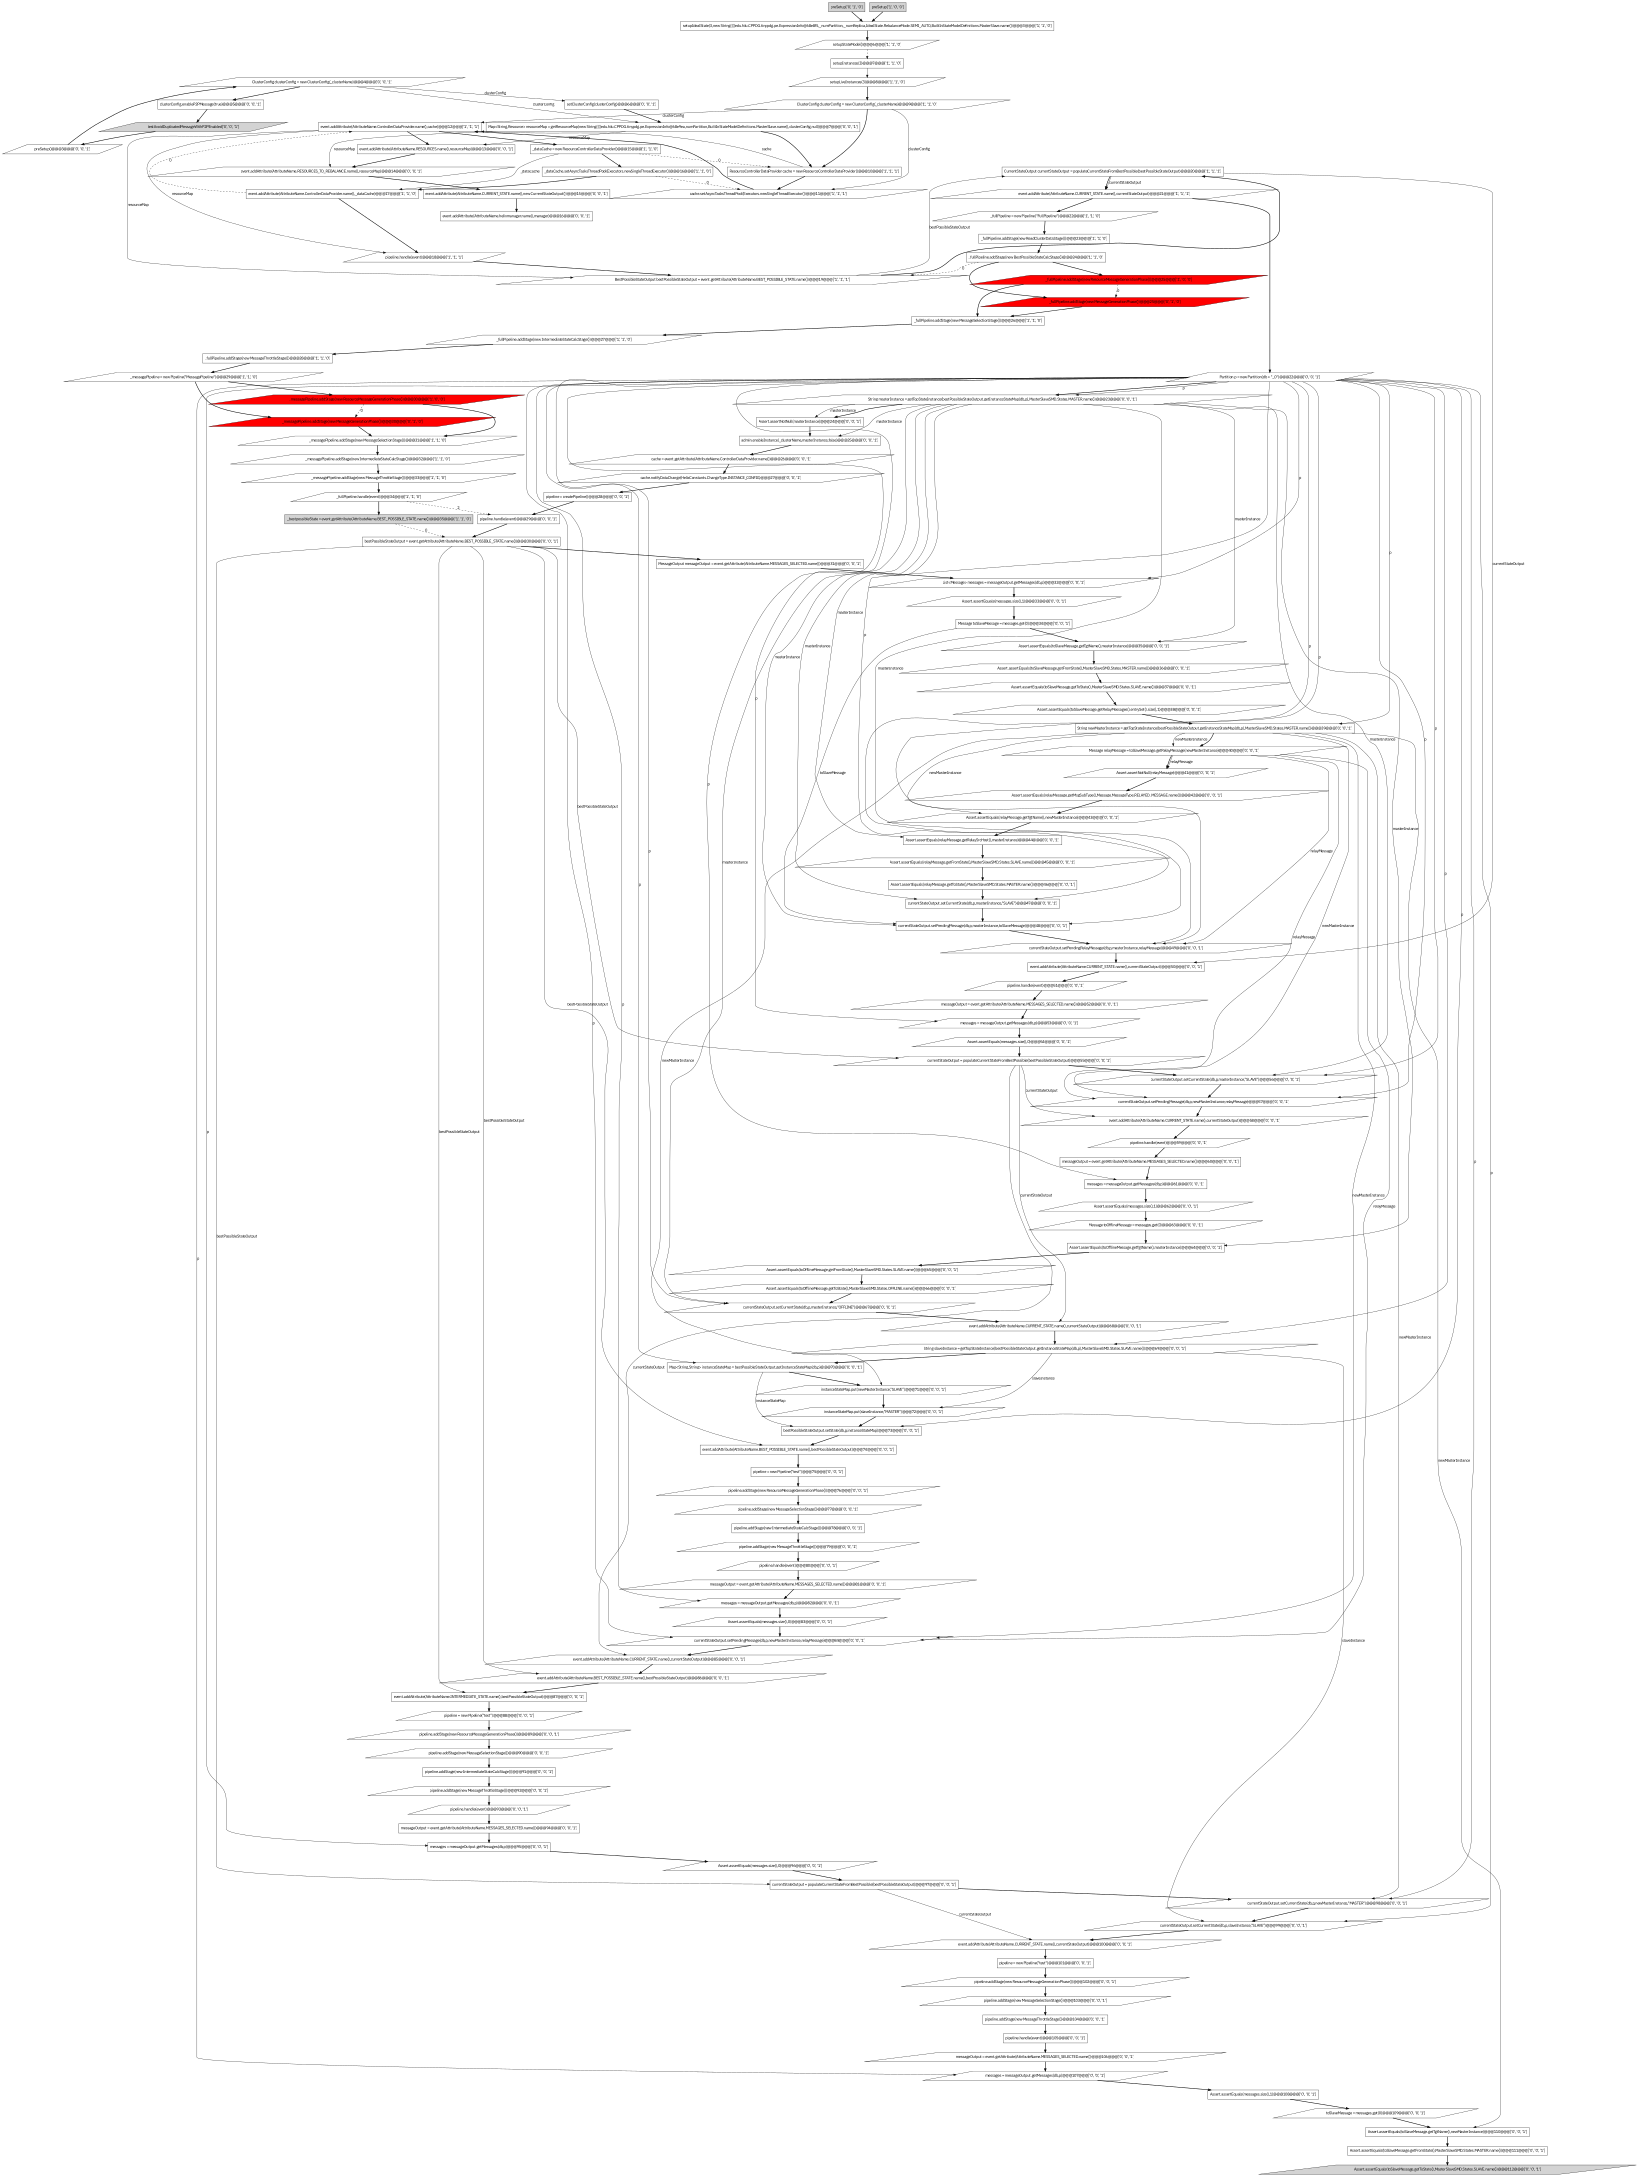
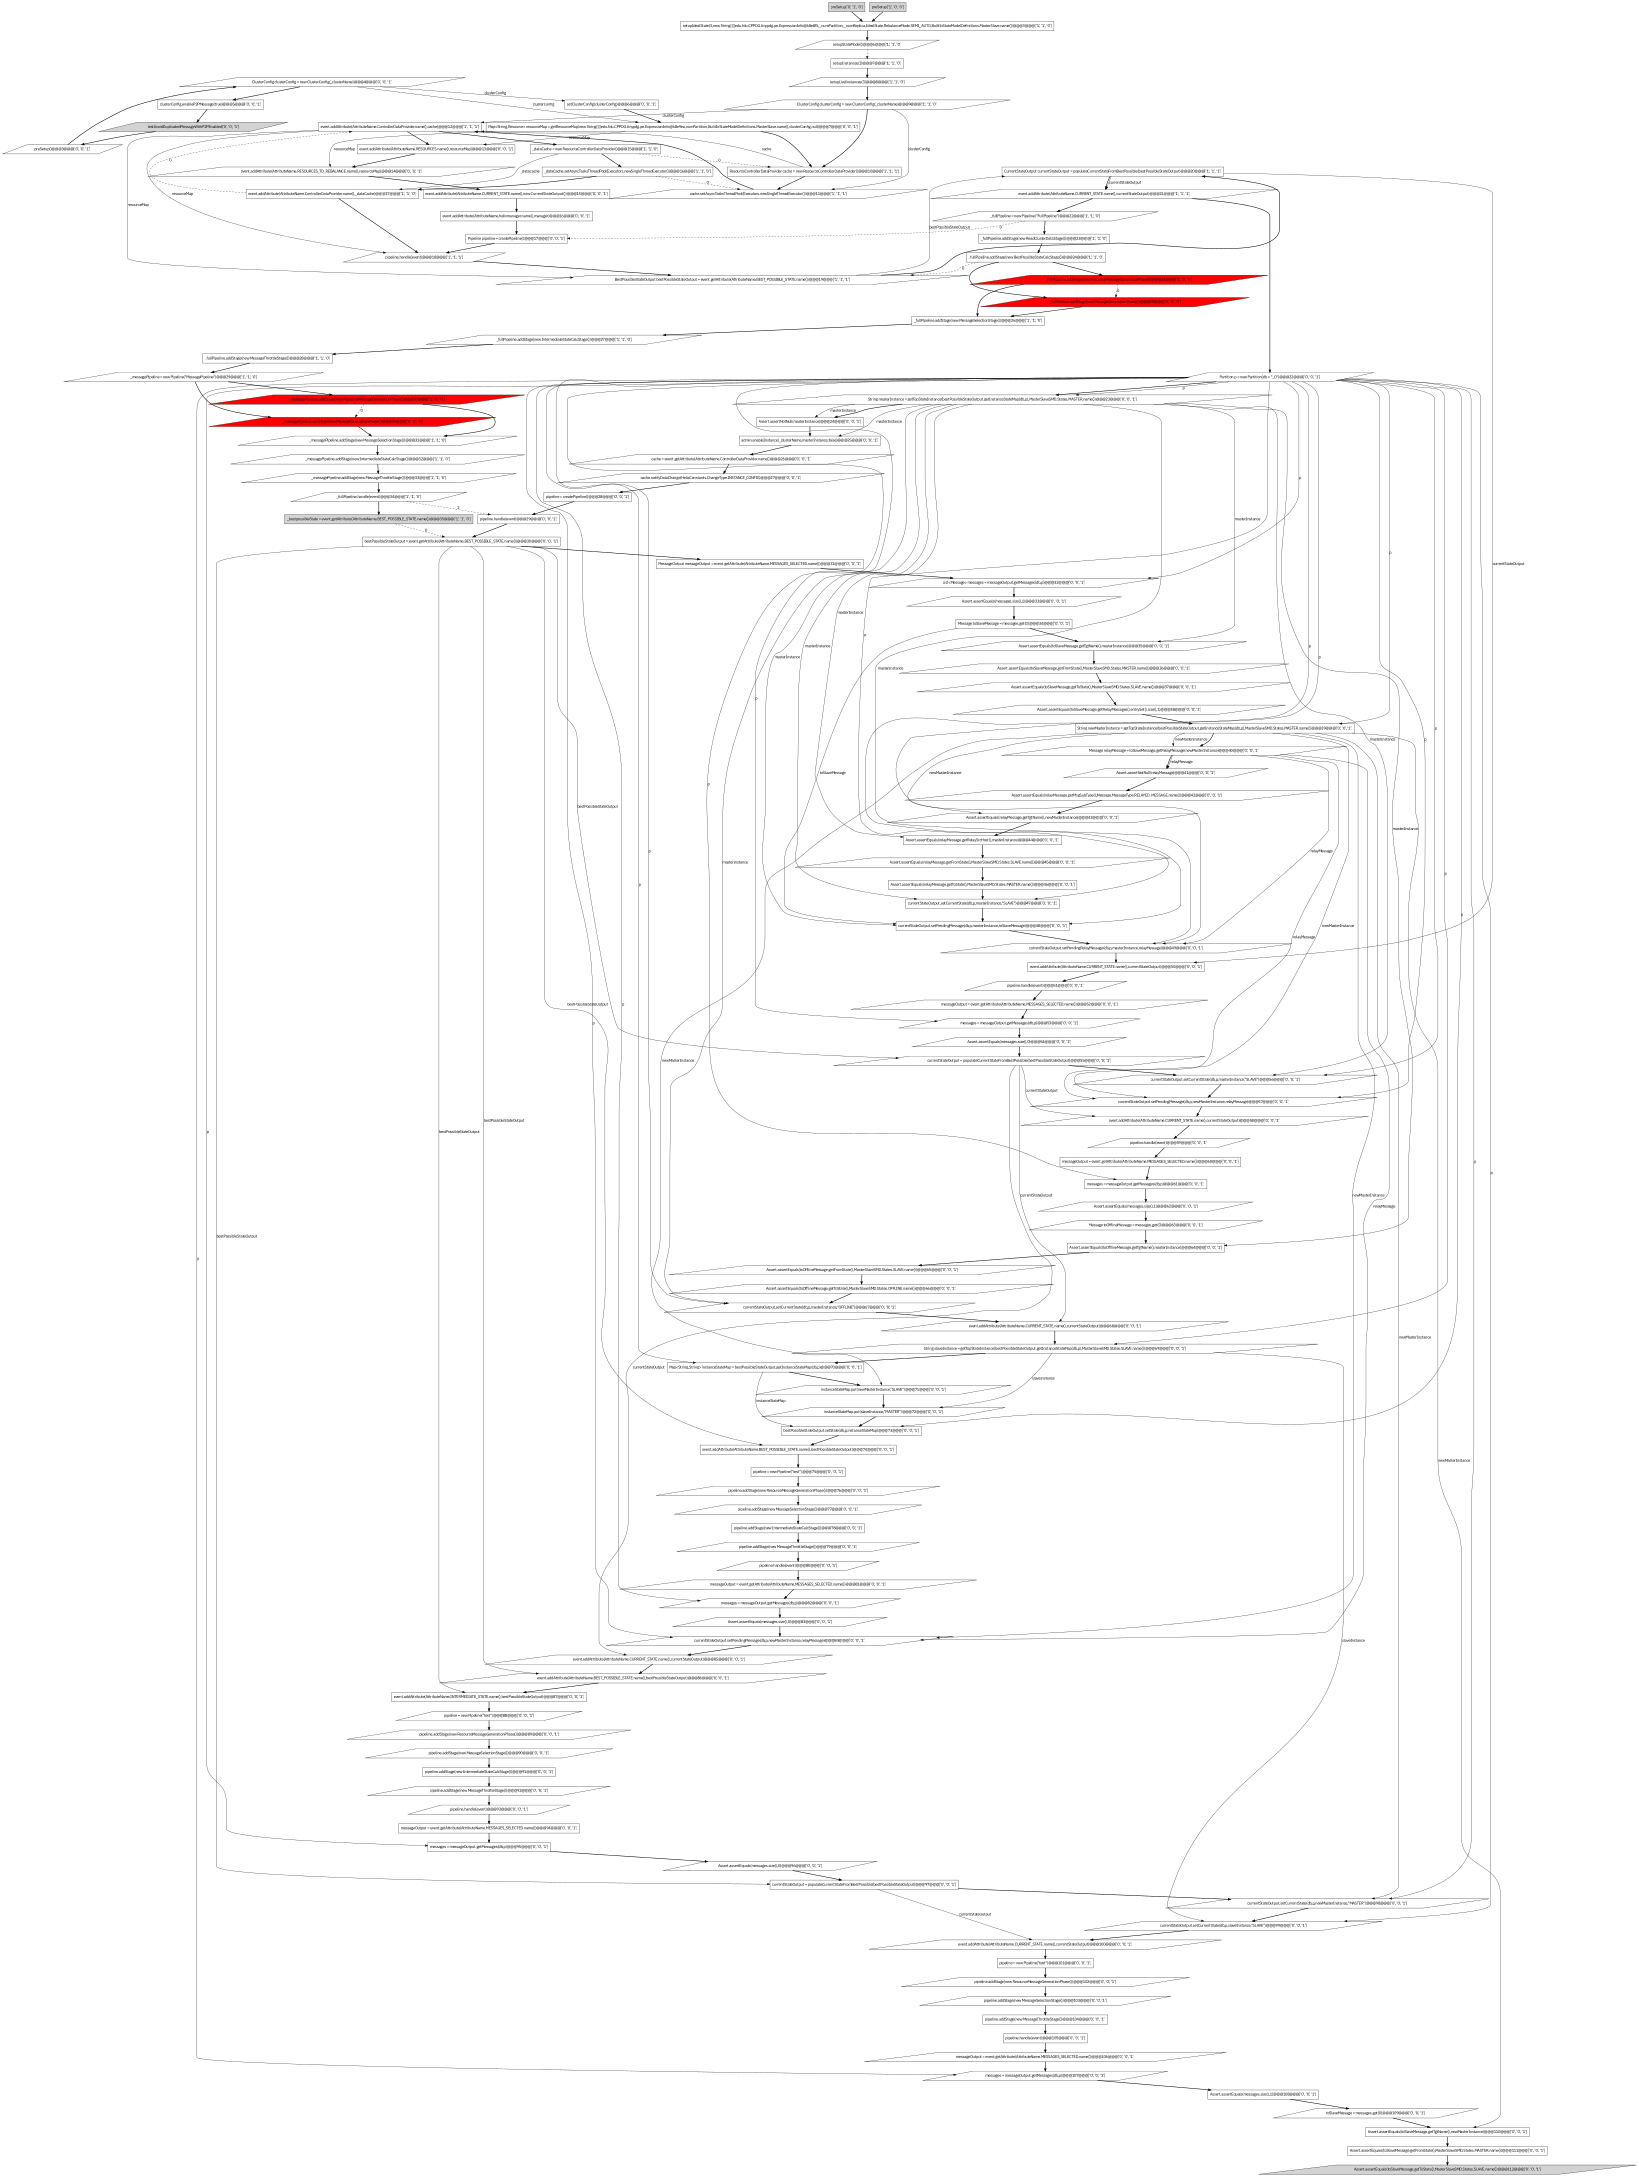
edge "setupInstances(3)@@@7@@@['1', '1', '0']" -> "setupLiveInstances(3)@@@8@@@['1', '1', '0']": style solid -> bold
node "Pipeline pipeline = createPipeline()@@@17@@@['0', '0', '1']": added
